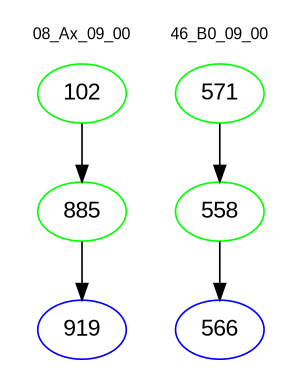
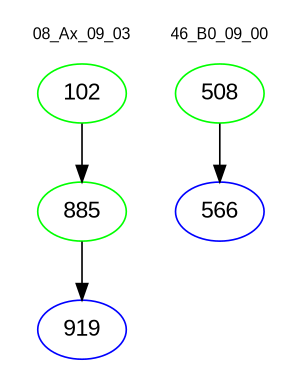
cluster "08_Ax_09_00": label "08_Ax_09_00" -> "08_Ax_09_03"
node "571": removed
node "558": label "558" -> "508"
